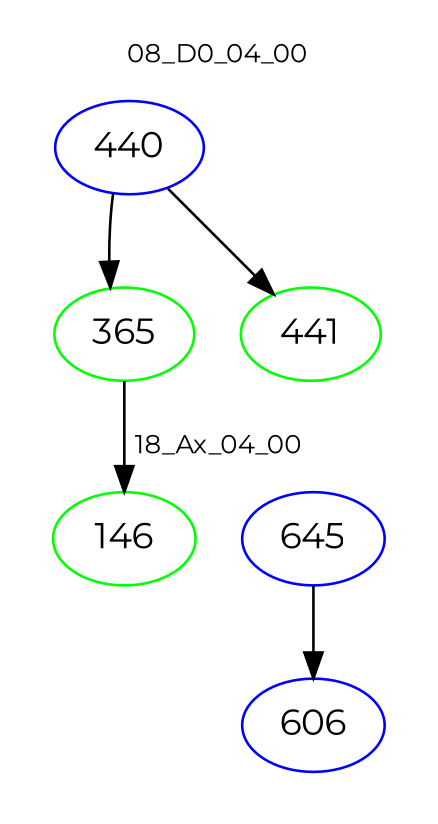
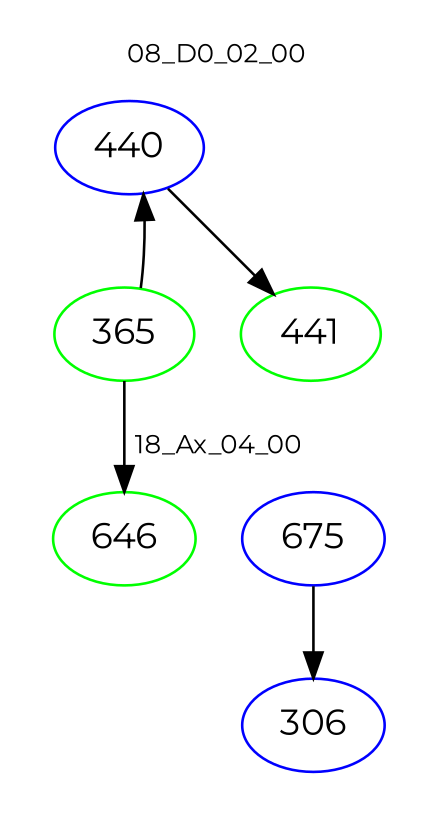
cluster "08_D0_04_00": label "08_D0_04_00" -> "08_D0_02_00"
edge "440" -> "365": reversed
node "146": label "146" -> "646"
node "645": label "645" -> "675"
node "606": label "606" -> "306"
